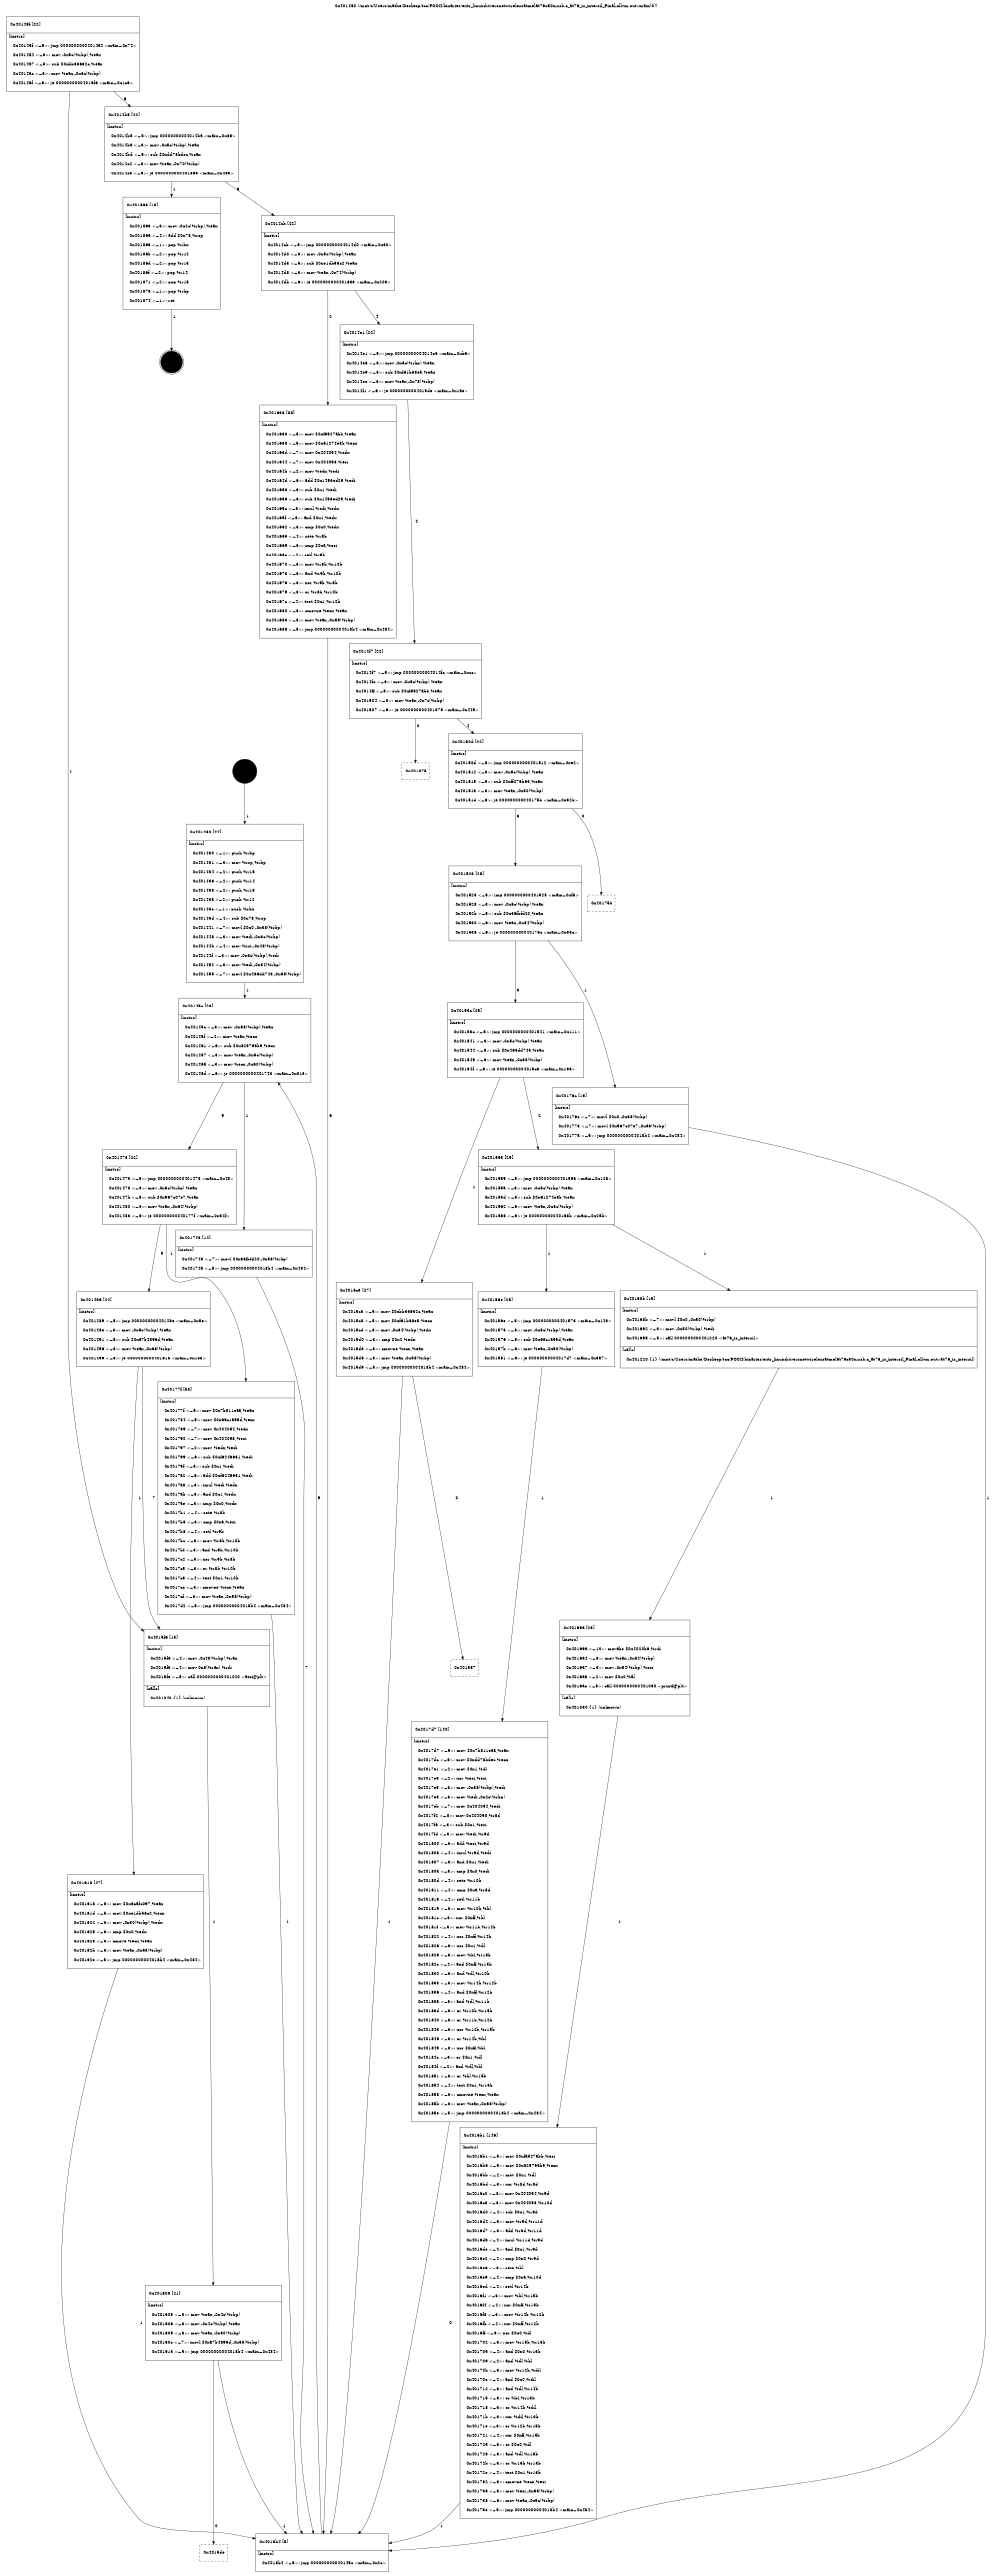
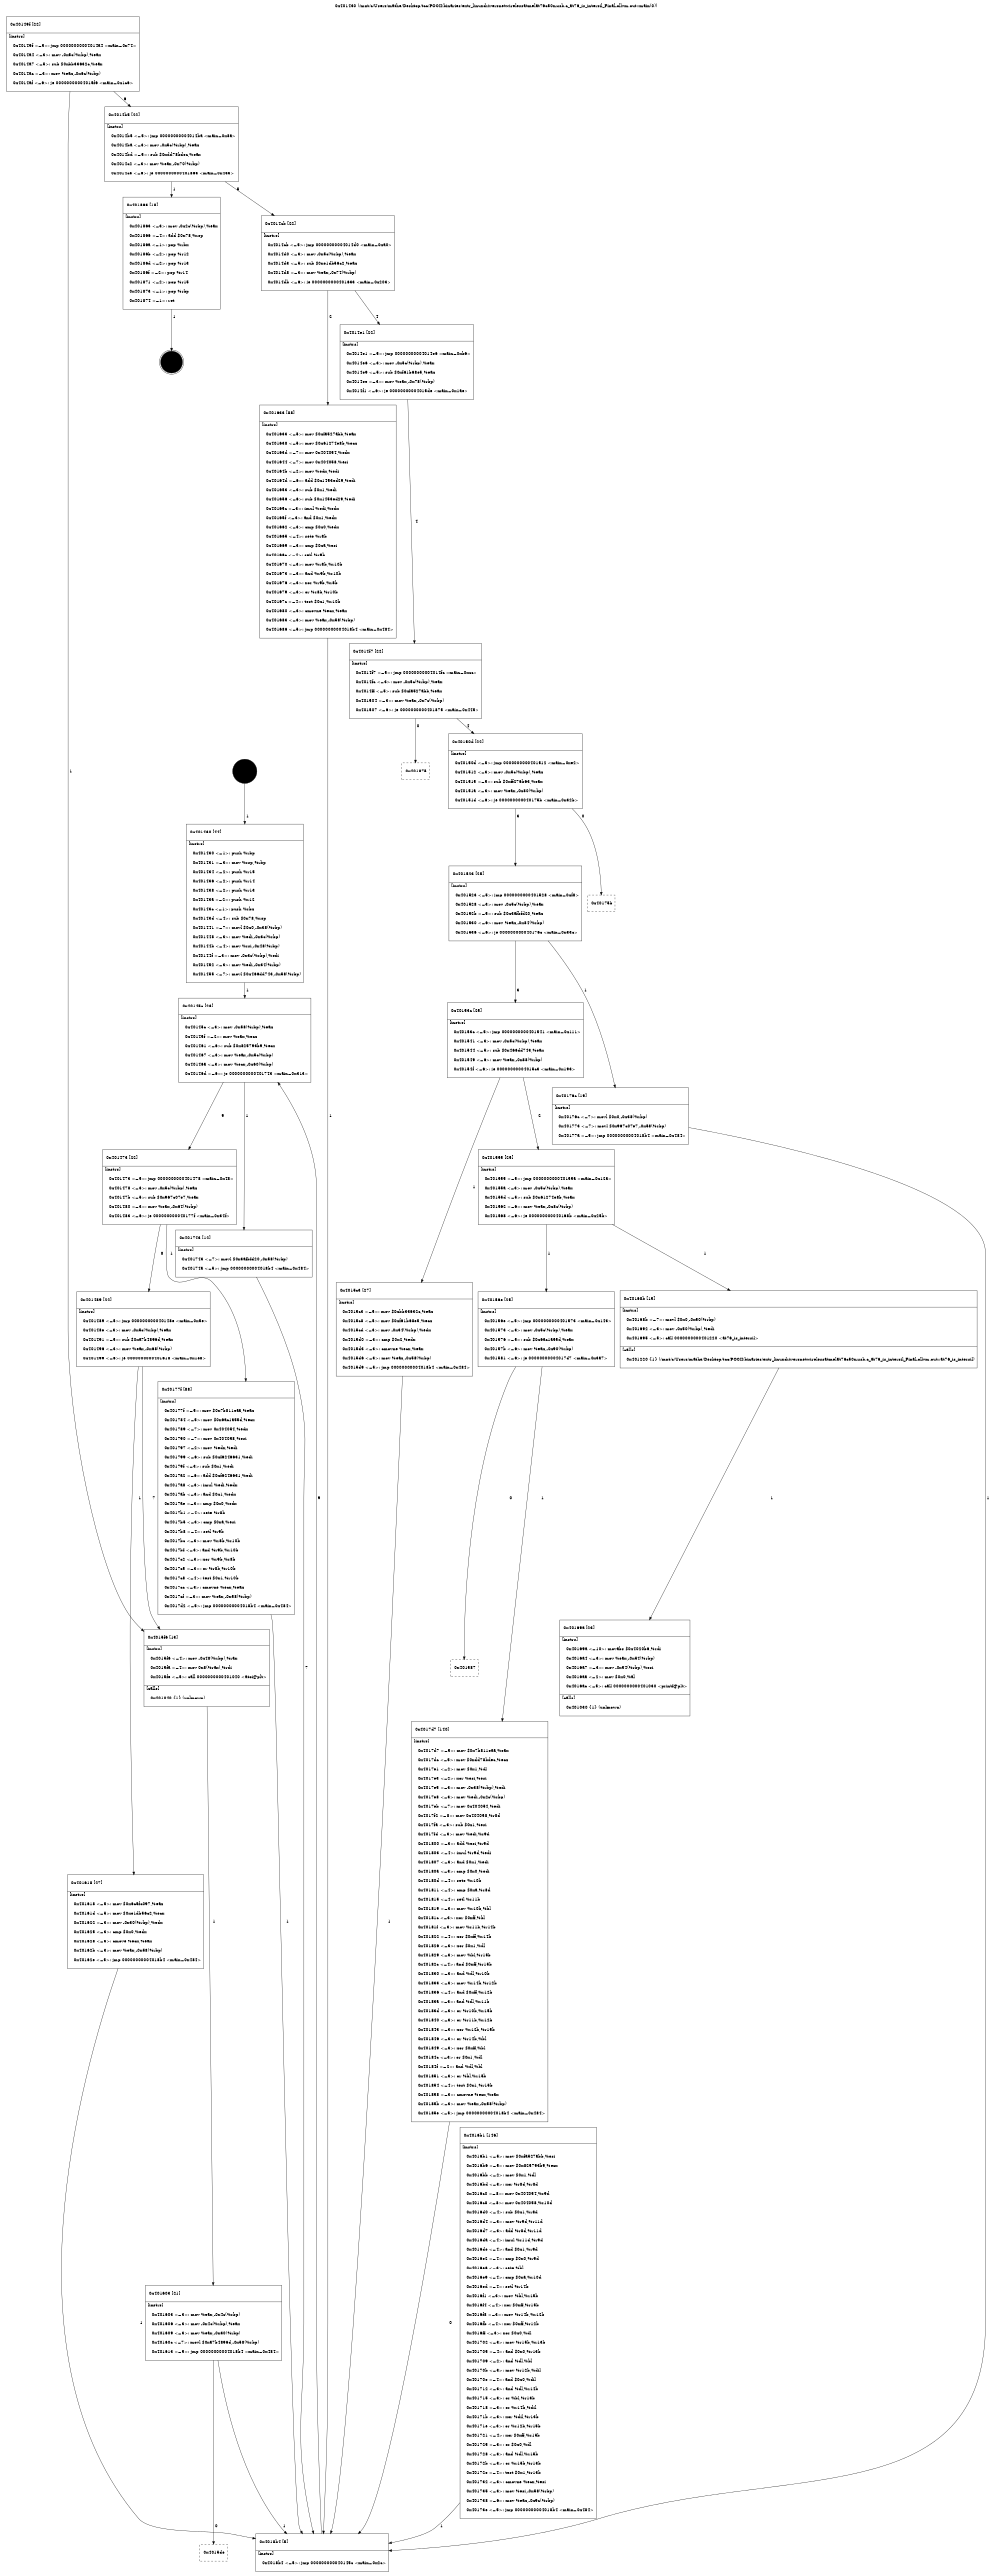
edge "0x401633 [88]" -> "0x4018b4 [5]": label " 6" -> " 1"
edge "0x4015c3 [27]" -> "0x401587": now "0x40156e [25]" -> "0x401587"
edge "0x40169a [23]" -> "0x4016b1 [146]": removed, label "1"
